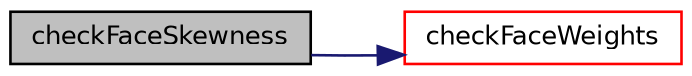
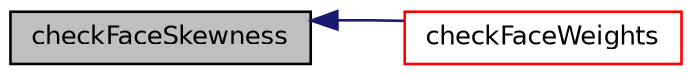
edge "checkFaceSkewness" -> "checkFaceWeights": reversed
